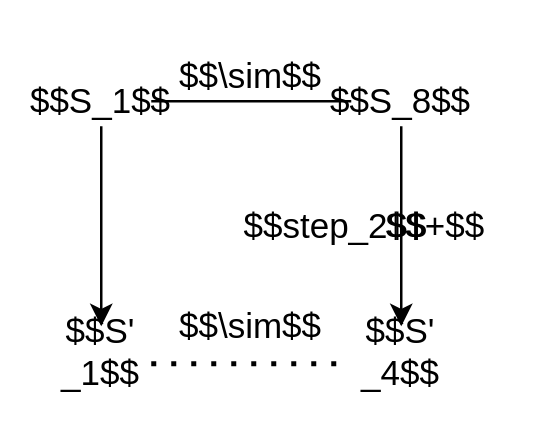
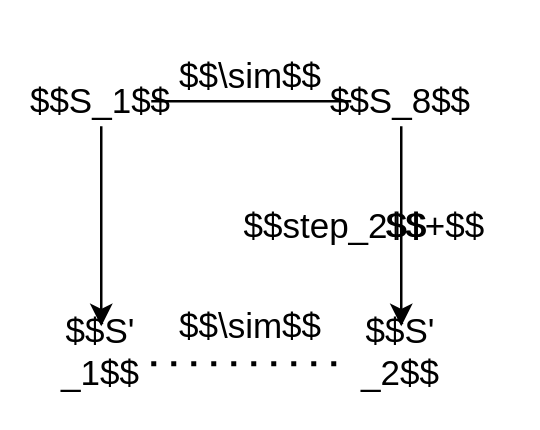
node "$$S'_4$$": label "$$S'_4$$" -> "$$S'_2$$"
